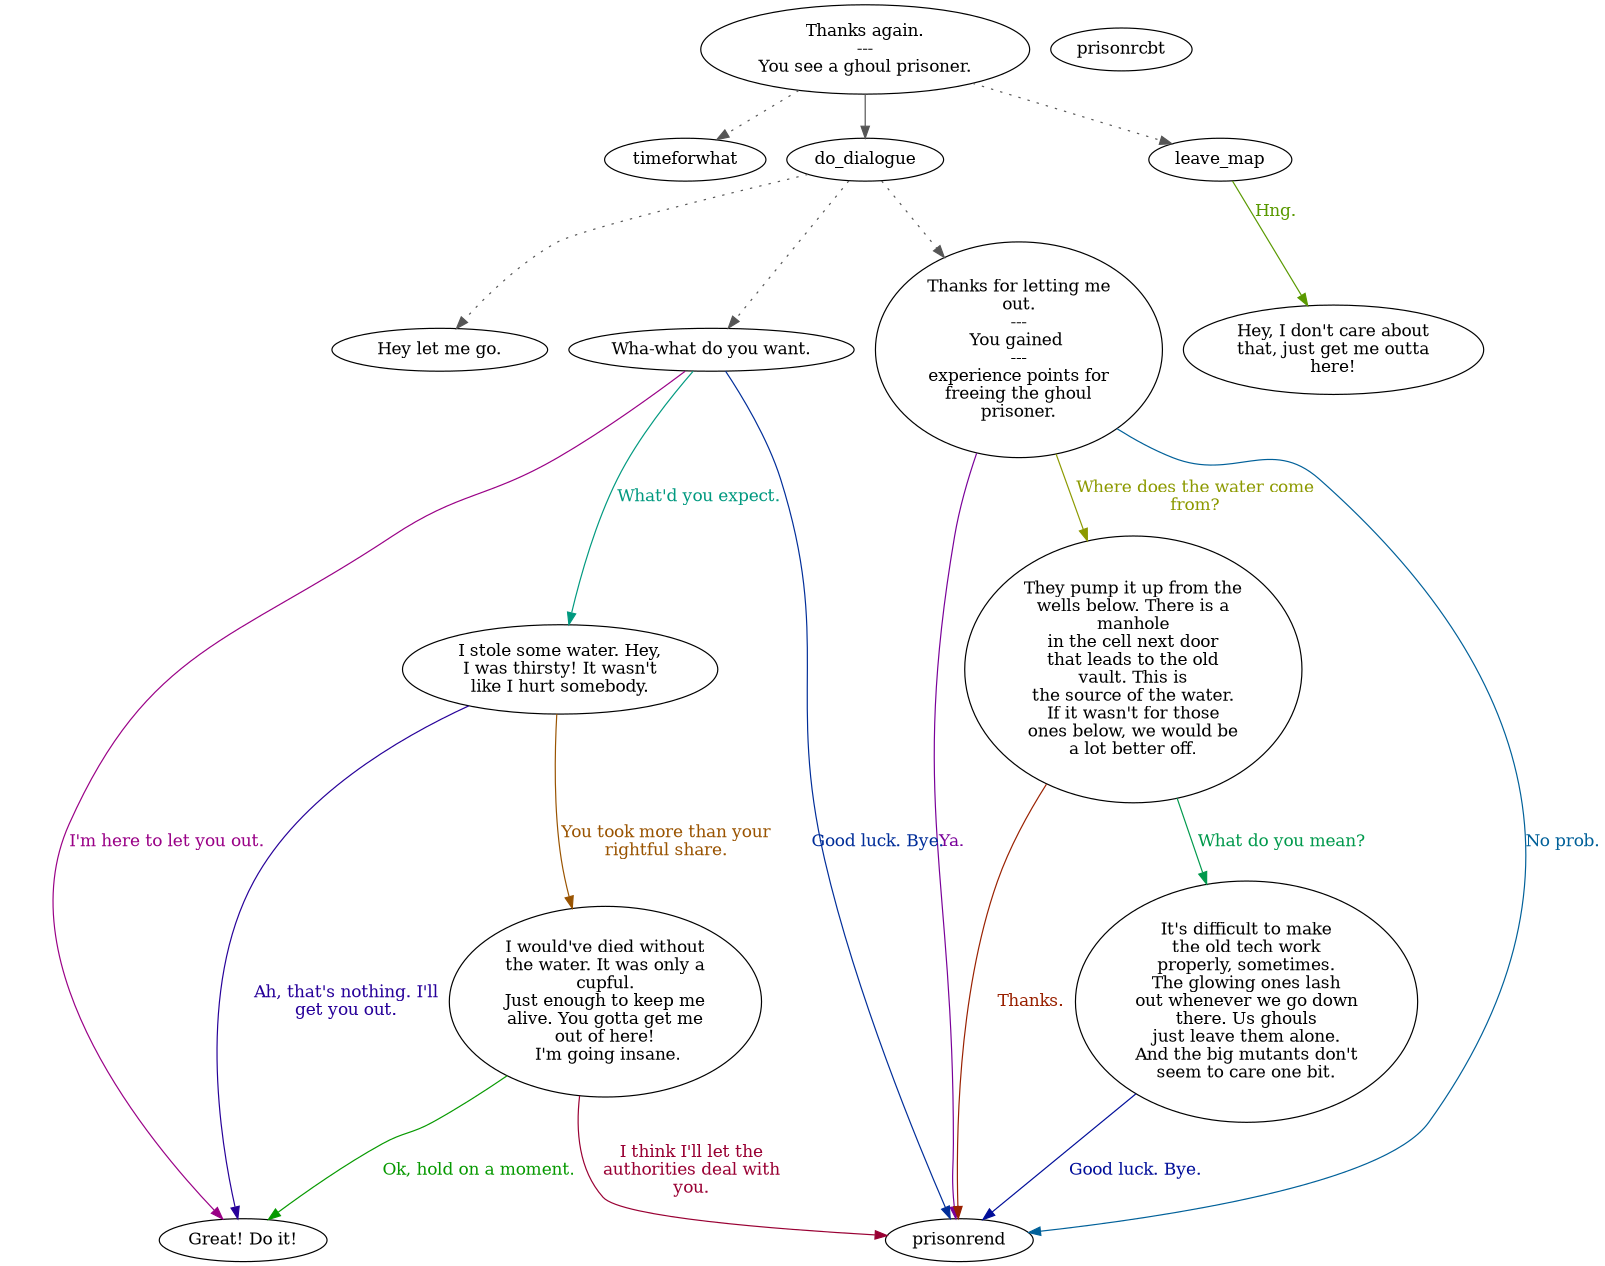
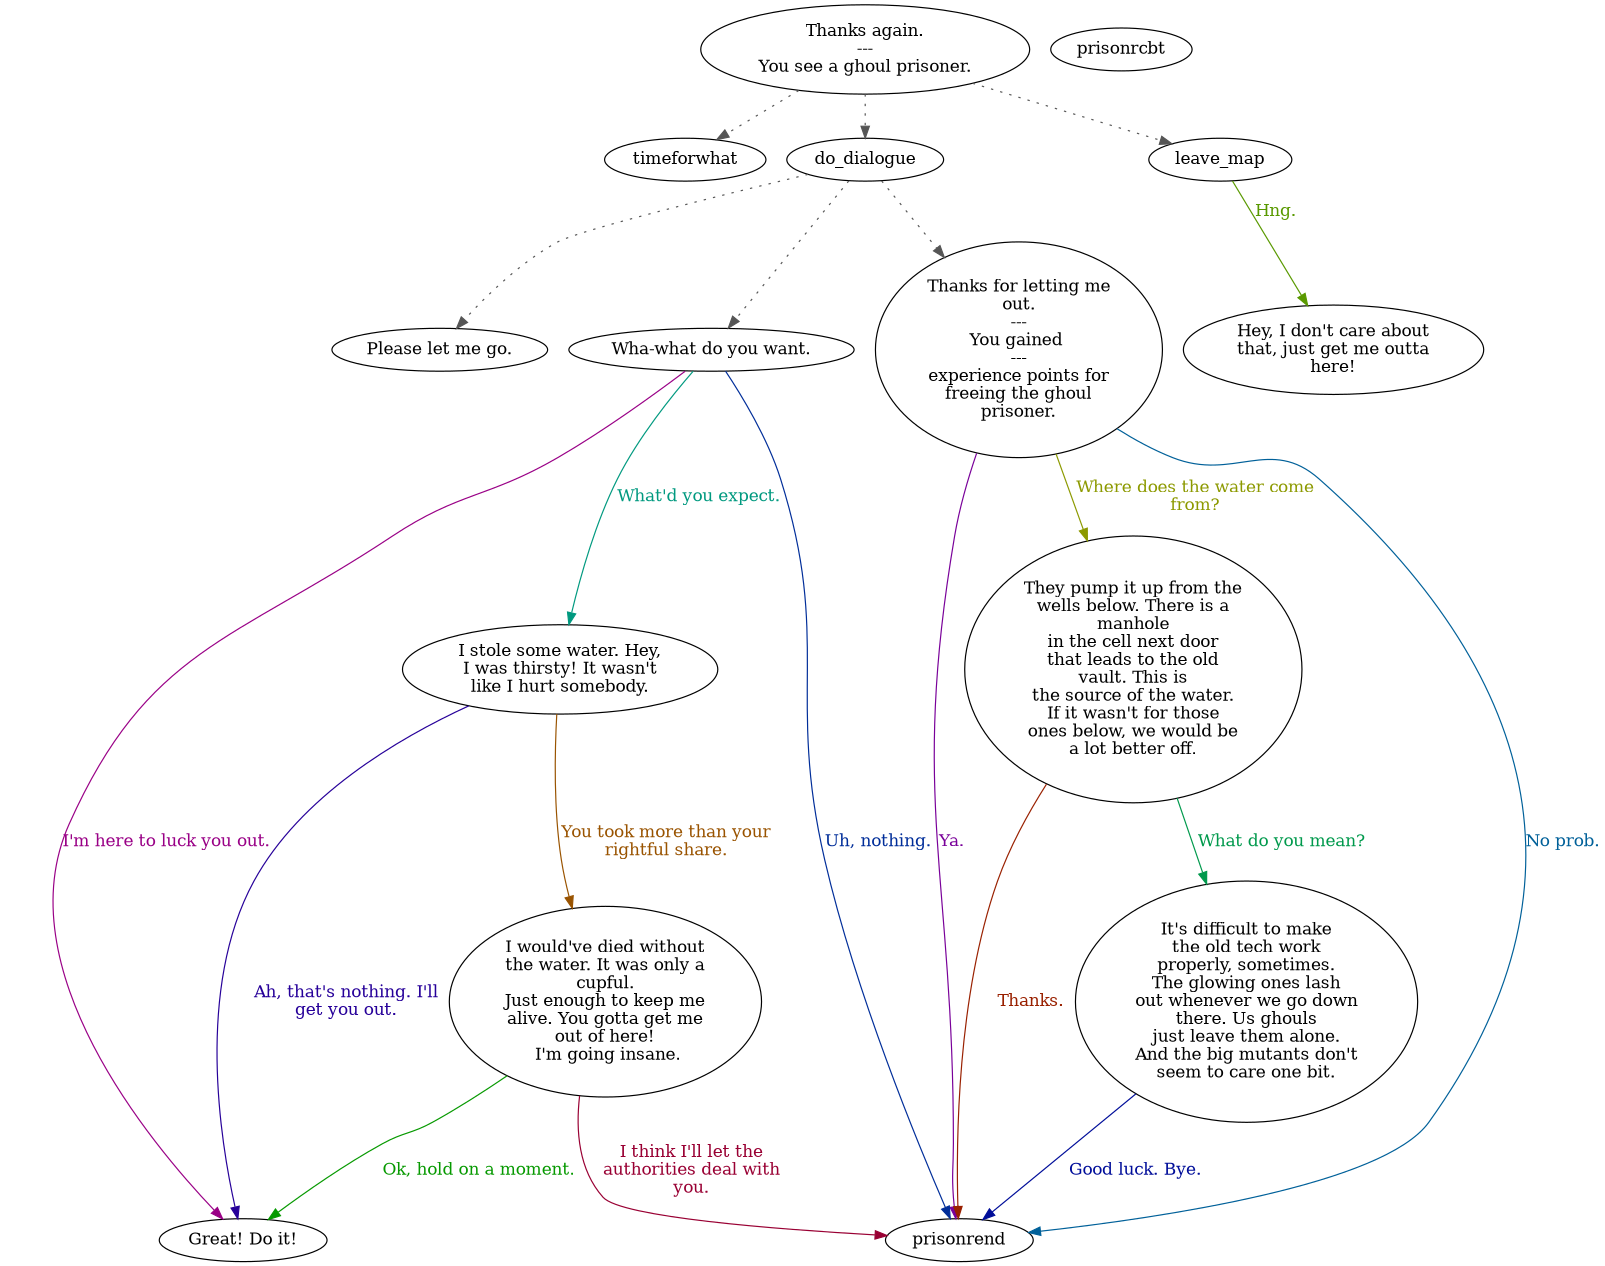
edge "Thanks again. --- You see a ghoul prisoner." -> "do_dialogue": style solid -> dotted
node "Hey let me go.": label "Hey let me go." -> "Please let me go."
edge "Wha-what do you want." -> "Great! Do it!": label "I'm here to let you out." -> "I'm here to luck you out."
edge "Wha-what do you want." -> "prisonrend": label "Good luck. Bye." -> "Uh, nothing."
